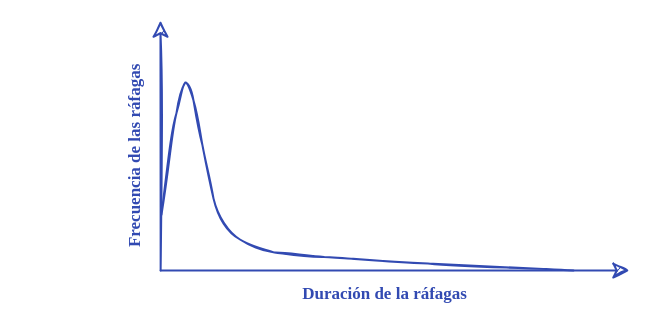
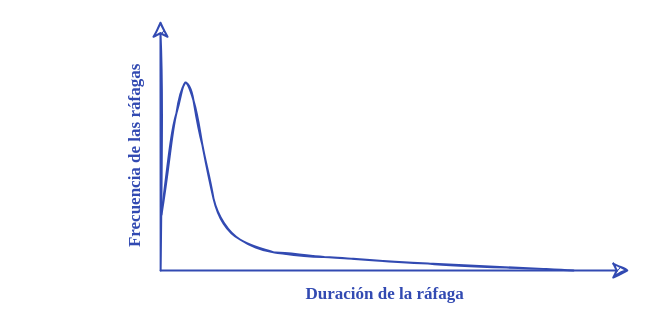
node "Duración de la ráfagas": label "Duración de la ráfagas" -> "Duración de la ráfaga"
